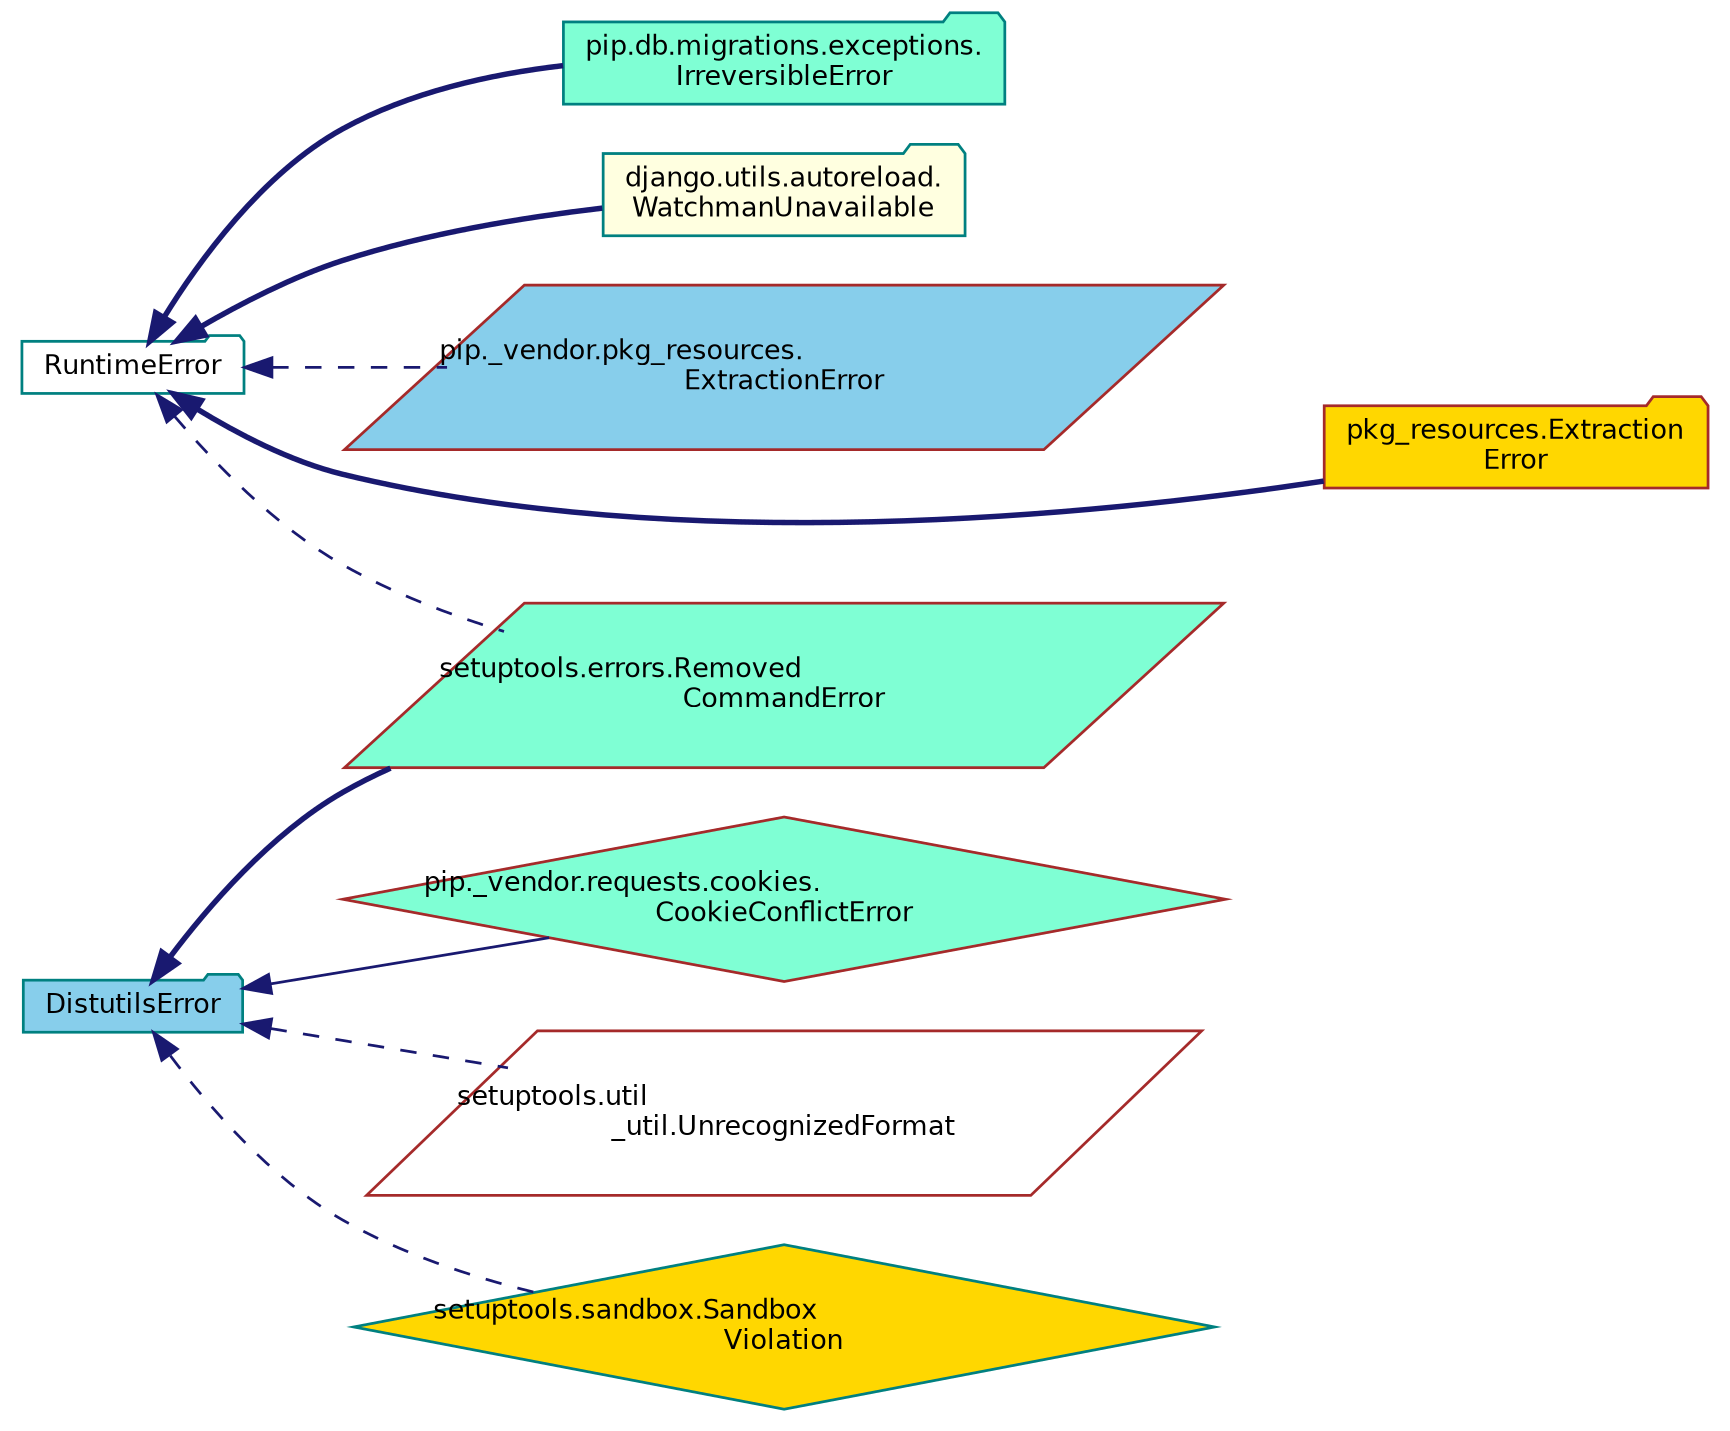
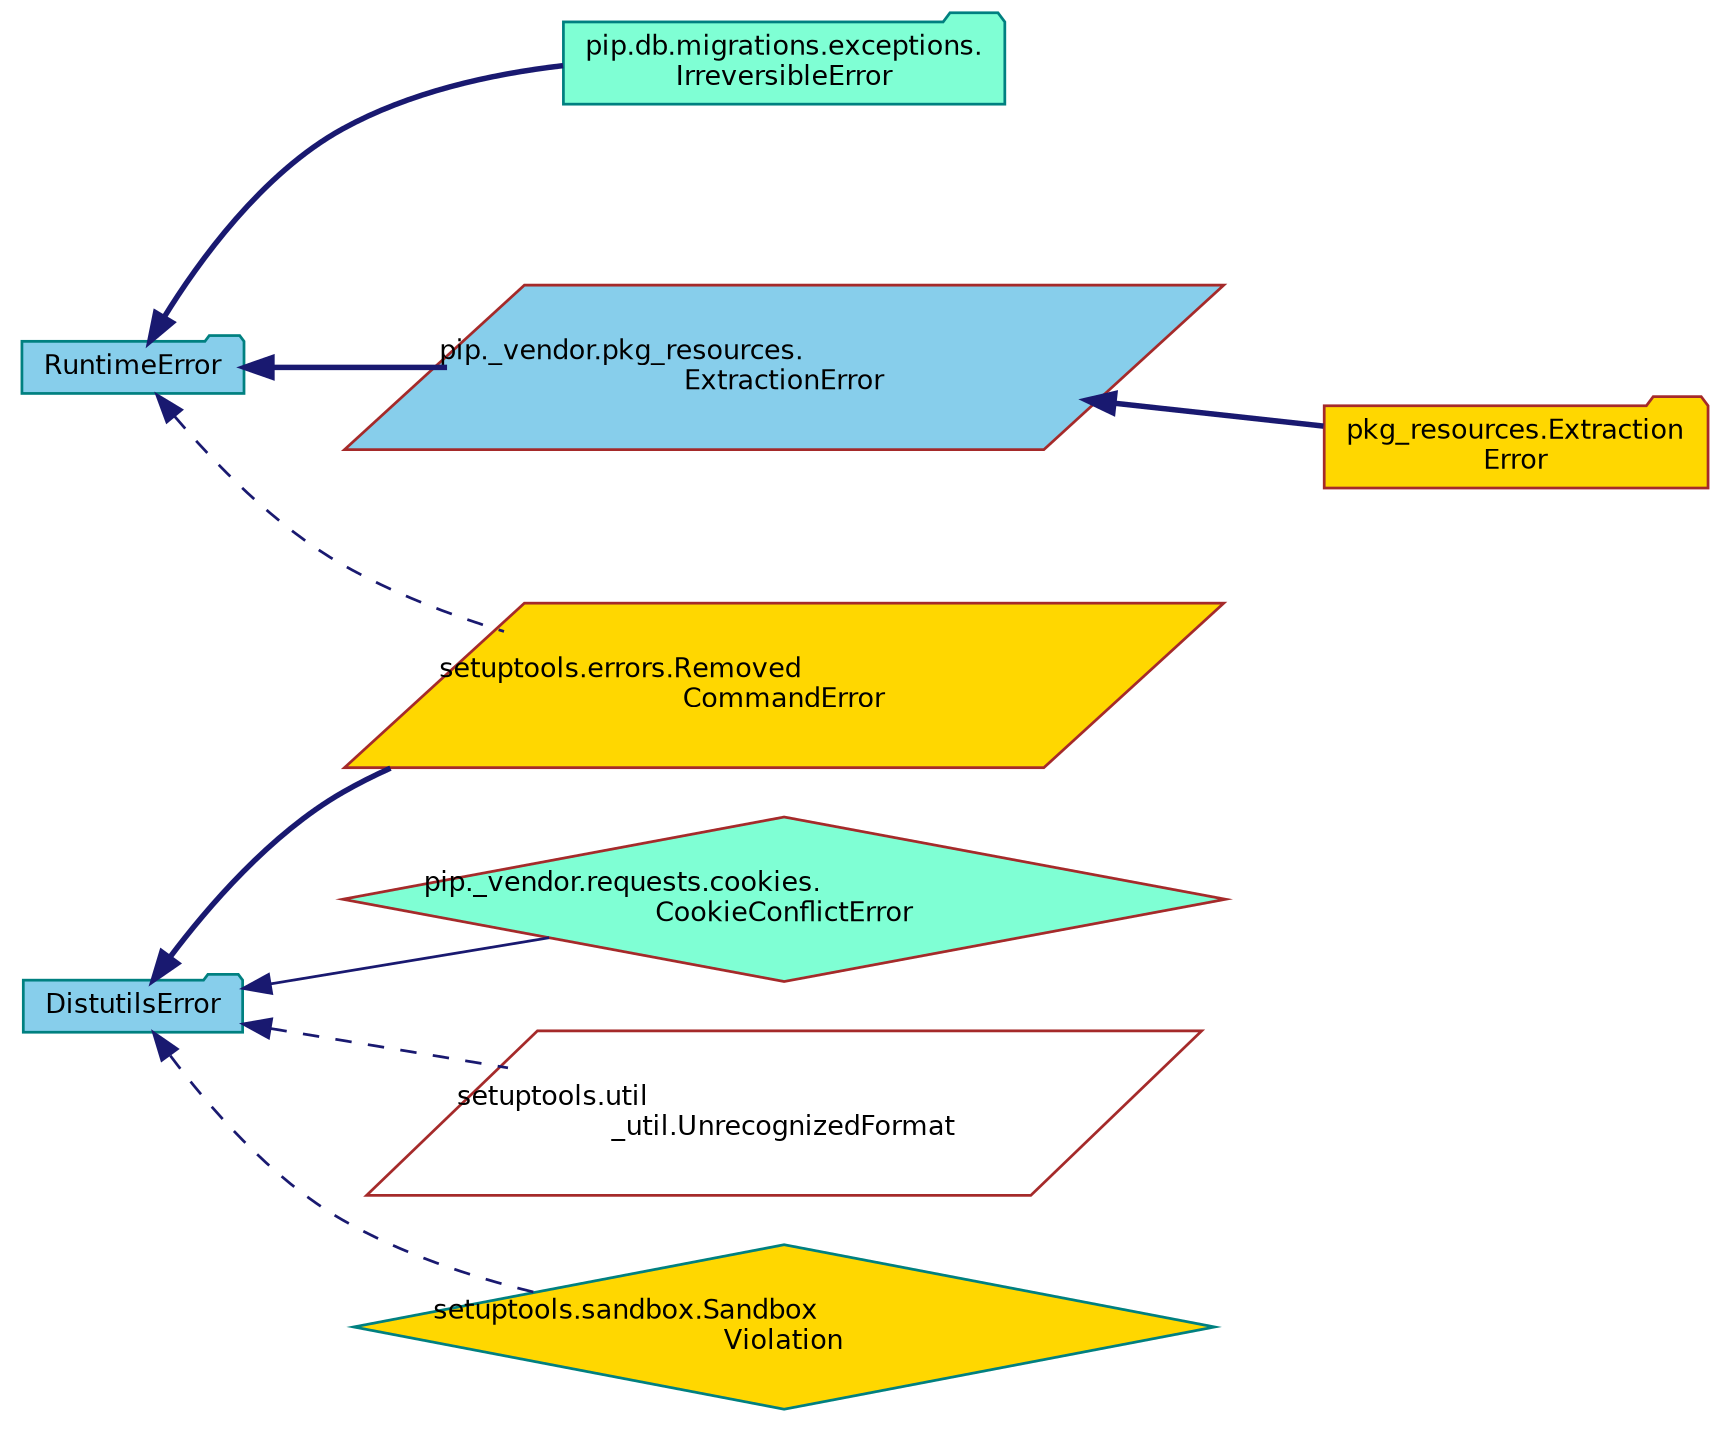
node "django.utils.autoreload. WatchmanUnavailable": removed
node "RuntimeError": fillcolor white -> skyblue
edge "pip._vendor.pkg_resources. ExtractionError" -> "RuntimeError": style dashed -> bold
edge "pkg_resources.Extraction Error" -> "RuntimeError": now "pkg_resources.Extraction Error" -> "pip._vendor.pkg_resources. ExtractionError"
node "setuptools.errors.Removed CommandError": fillcolor aquamarine -> gold
